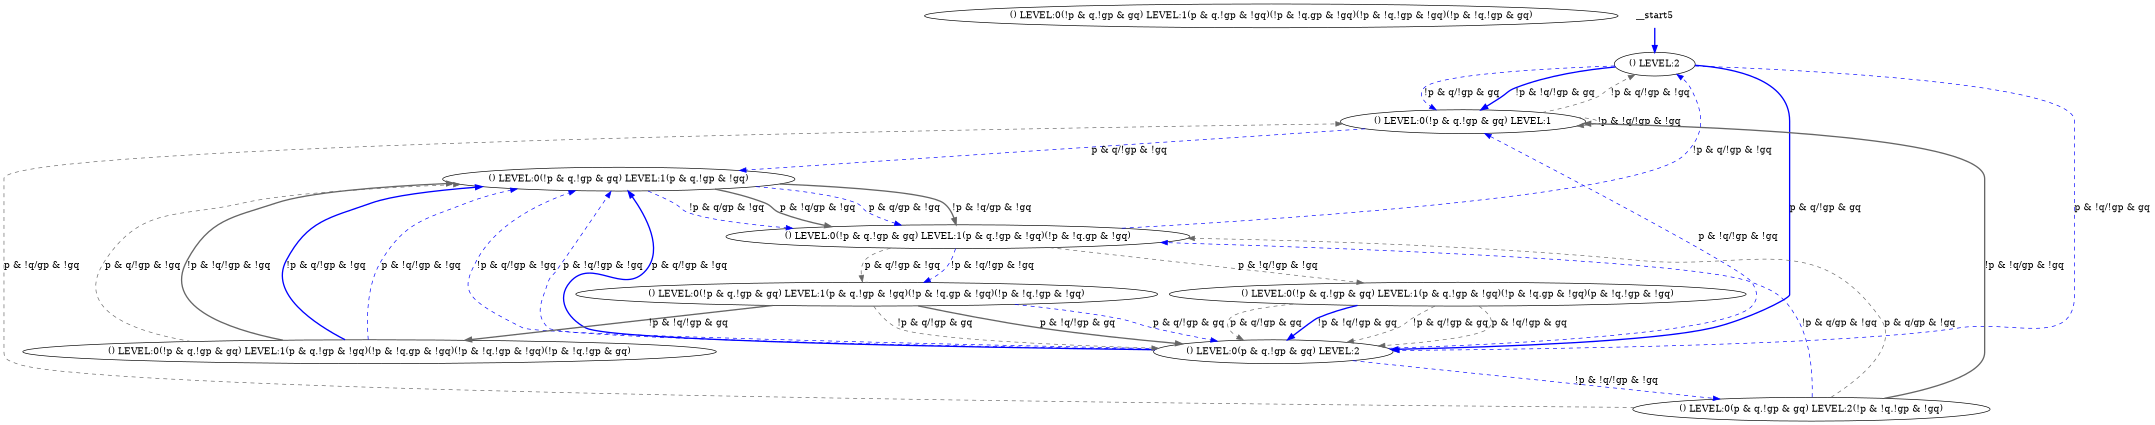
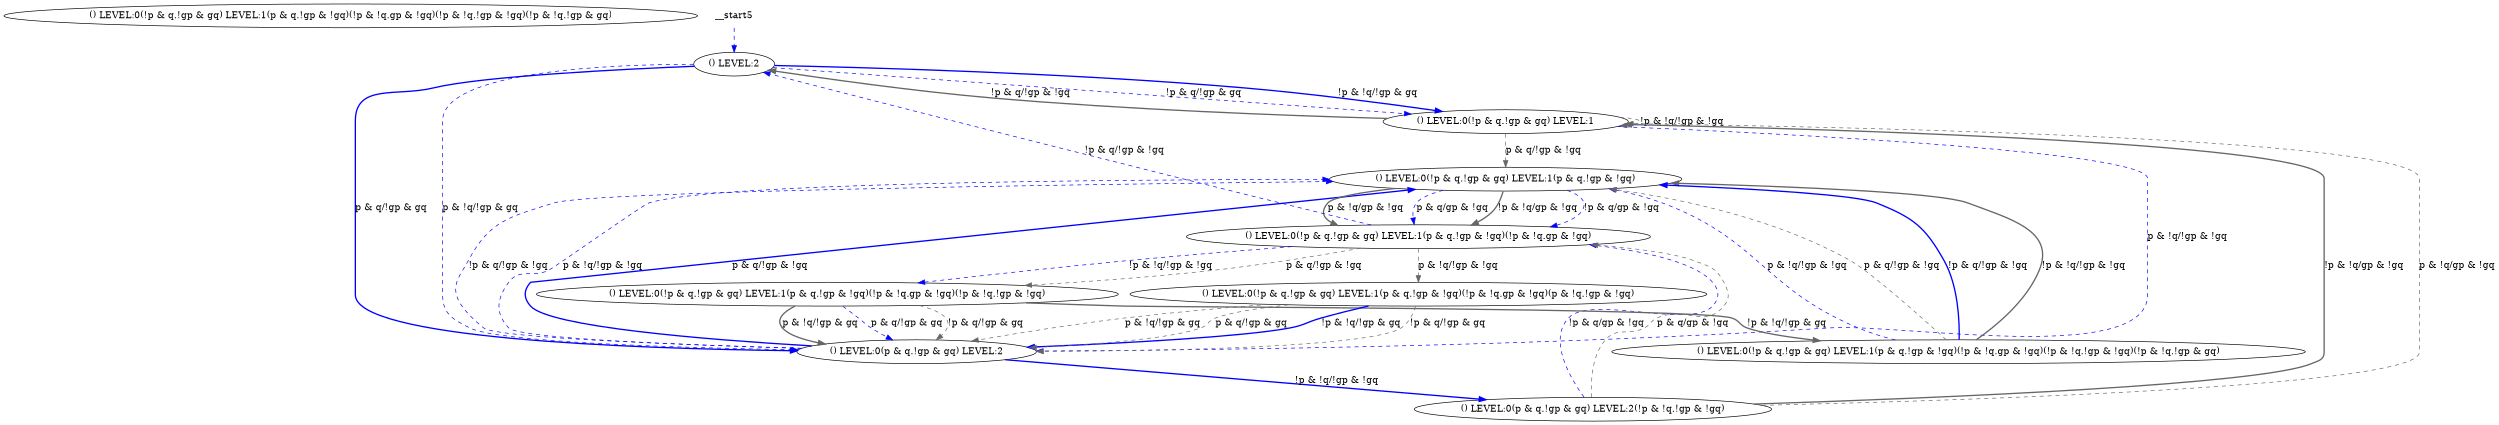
edge "__start5" -> "() LEVEL:2": style bold -> dashed
edge "() LEVEL:0(!p & q.!gp & gq) LEVEL:1" -> "() LEVEL:2": style dashed -> bold
edge "() LEVEL:0(!p & q.!gp & gq) LEVEL:1" -> "() LEVEL:0(!p & q.!gp & gq) LEVEL:1(p & q.!gp & !gq)": color blue -> gray40
edge "() LEVEL:0(p & q.!gp & gq) LEVEL:2" -> "() LEVEL:0(!p & q.!gp & gq) LEVEL:1": reversed
edge "() LEVEL:0(p & q.!gp & gq) LEVEL:2" -> "() LEVEL:0(p & q.!gp & gq) LEVEL:2(!p & !q.!gp & !gq)": style dashed -> bold
